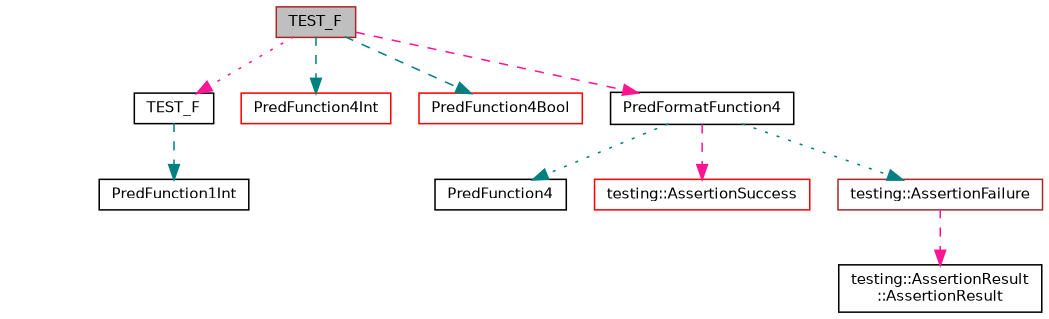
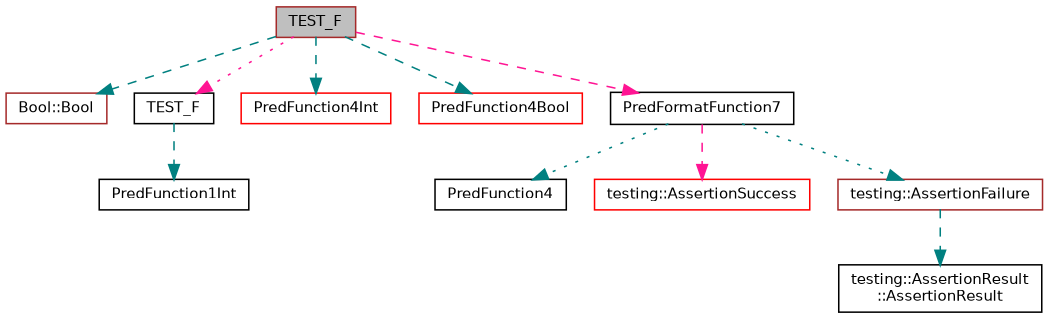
node "Bool::Bool": added
node "PredFormatFunction4": label "PredFormatFunction4" -> "PredFormatFunction7"
edge "testing::AssertionFailure" -> "testing::AssertionResult ::AssertionResult": color deeppink -> teal
